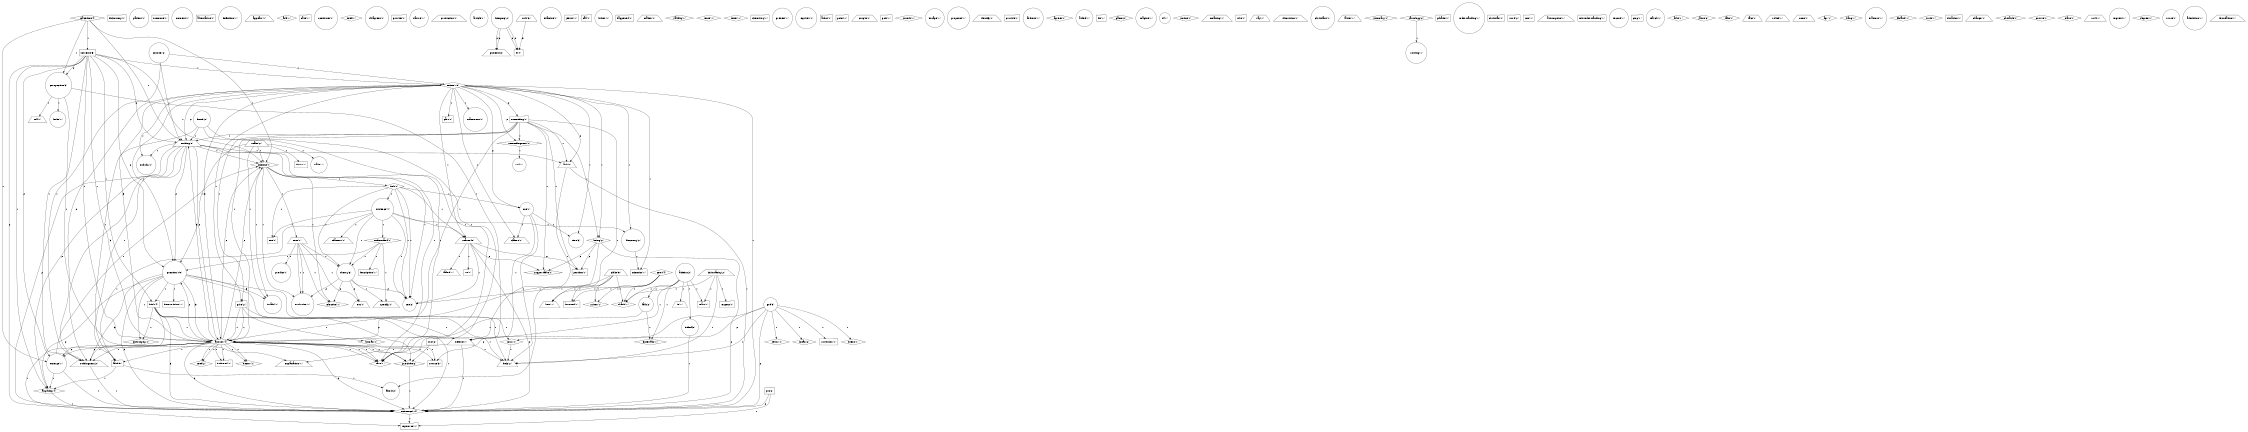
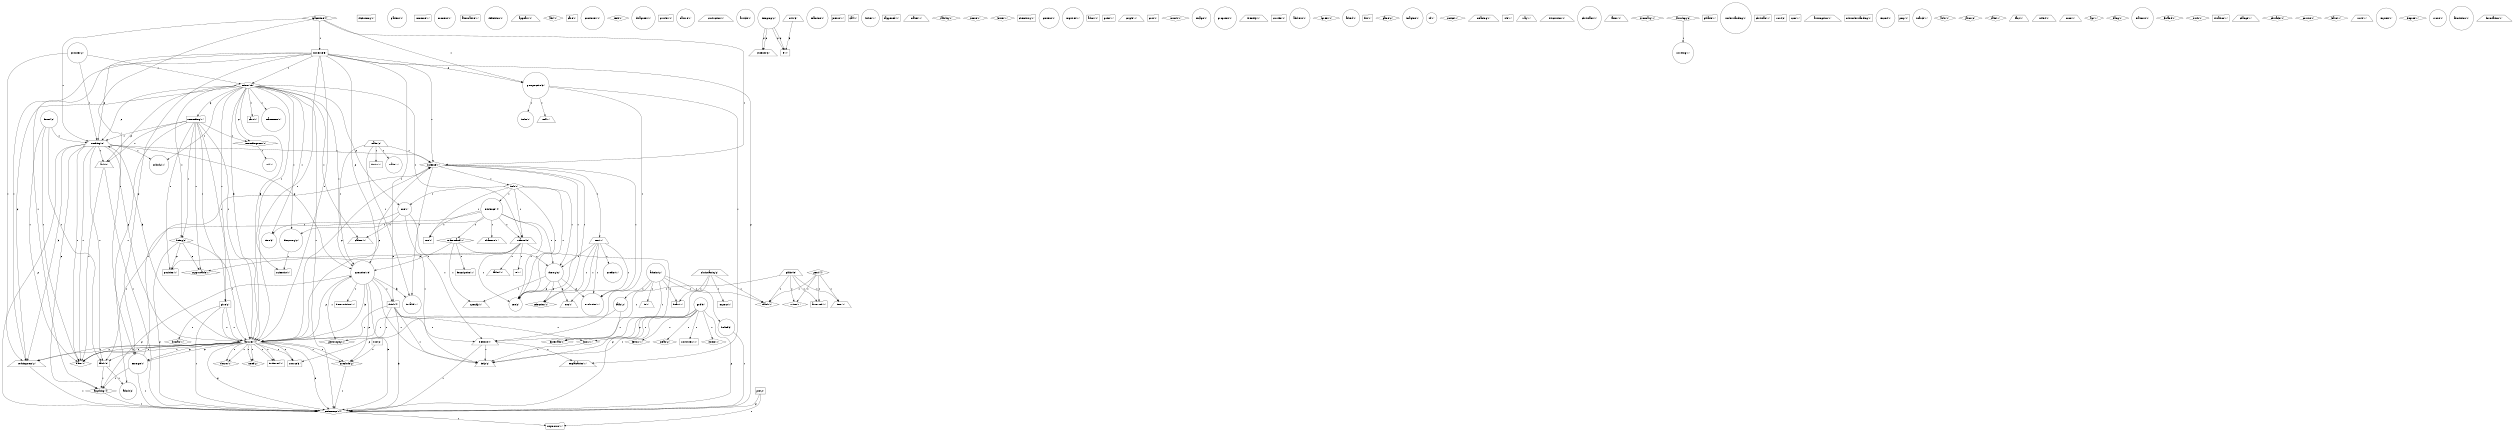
edge "question(19)" -> "nothingness(2)": removed, label "3"
edge "think(4)" -> "oxymoron(1)": removed, label "1"
